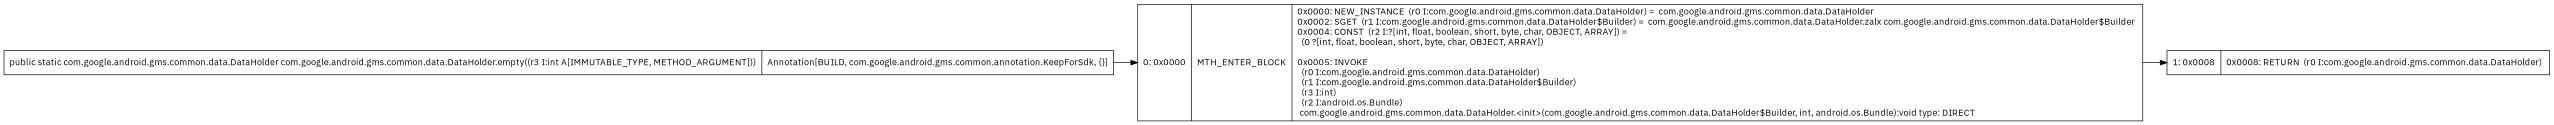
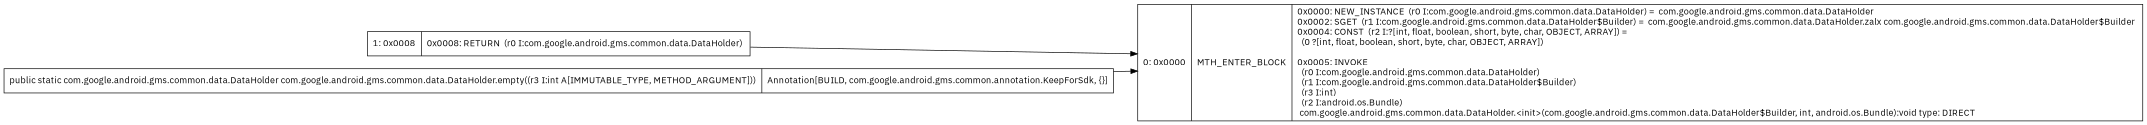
edge "0: 0x0000" -> "1: 0x0008": reversed
